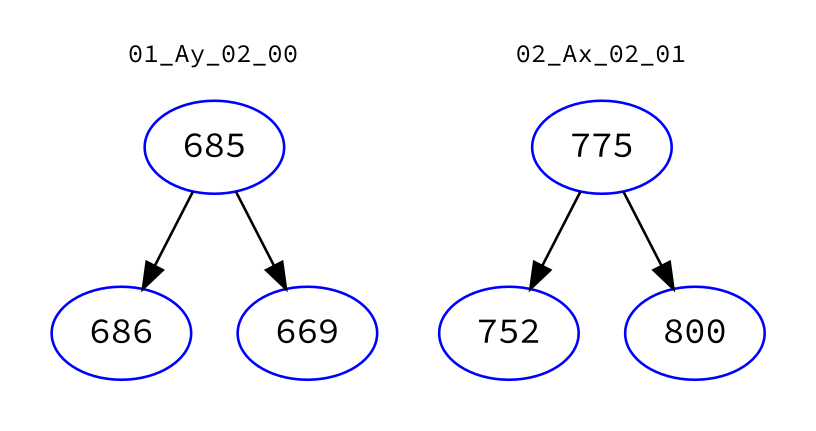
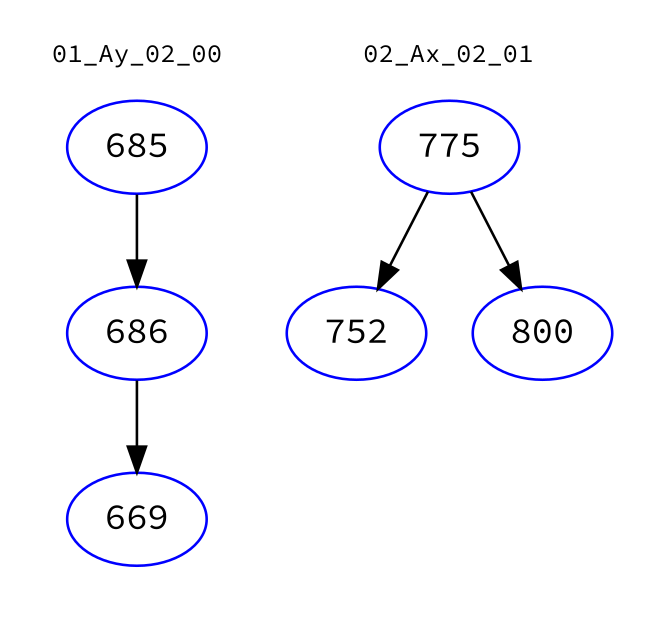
edge "685" -> "669": now "686" -> "669"
